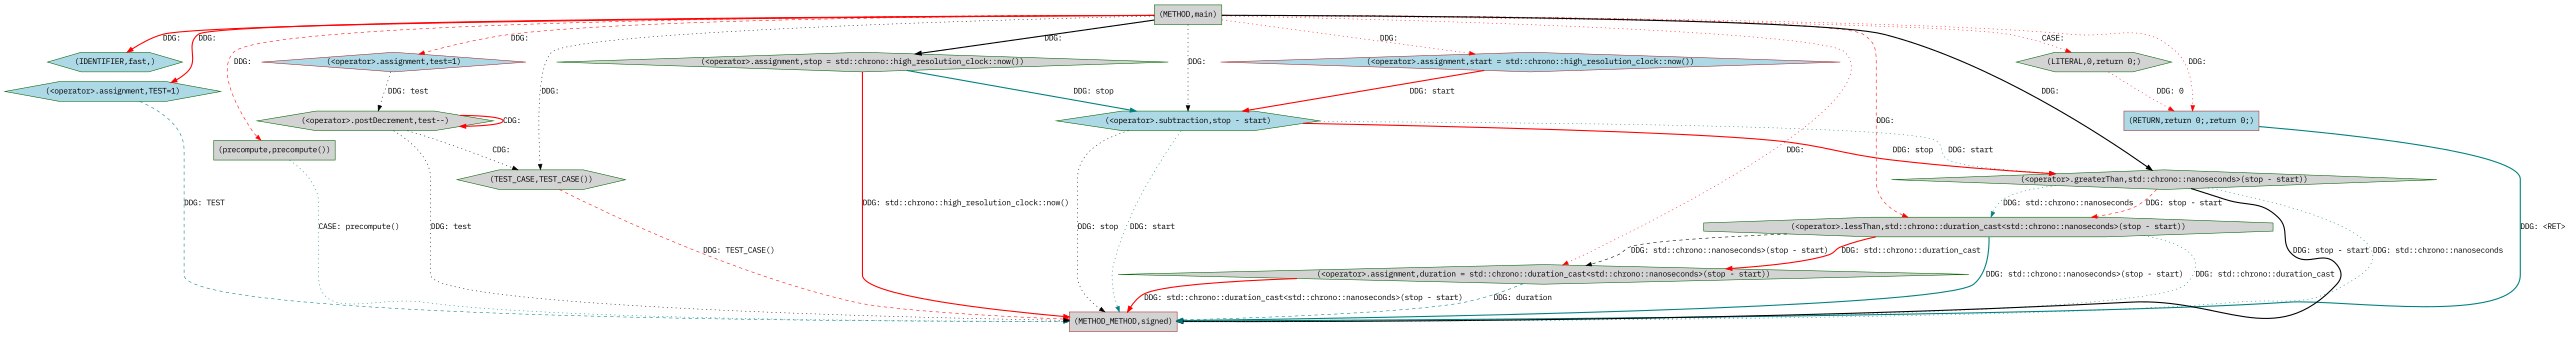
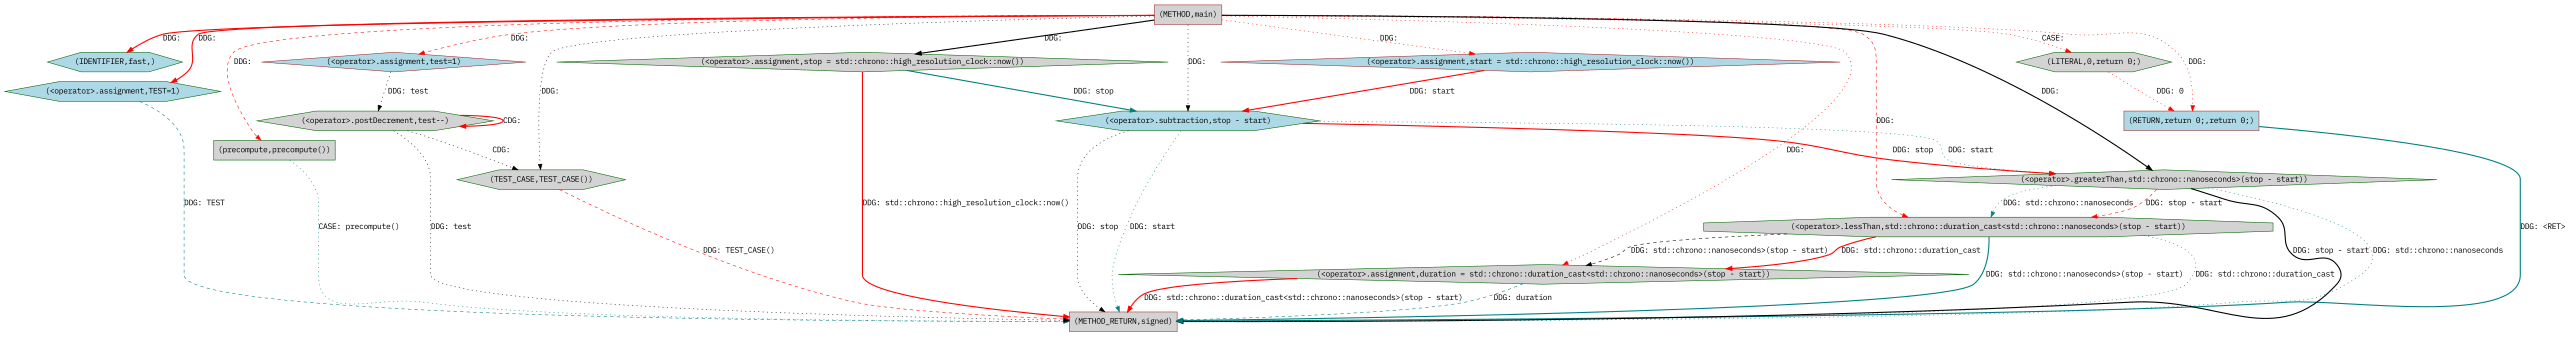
node "(METHOD,main)": color darkgreen -> brown
node "(METHOD_METHOD,signed)": label "(METHOD_METHOD,signed)" -> "(METHOD_RETURN,signed)"
